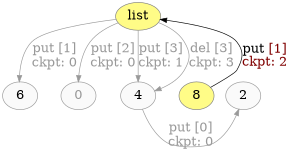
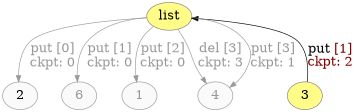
node "6": fontcolor black -> #999999
node "0": label "0" -> "1"
node "4": fontcolor black -> #999999
node "8": label "8" -> "3"
edge "4" -> "2": now "list" -> "2"
